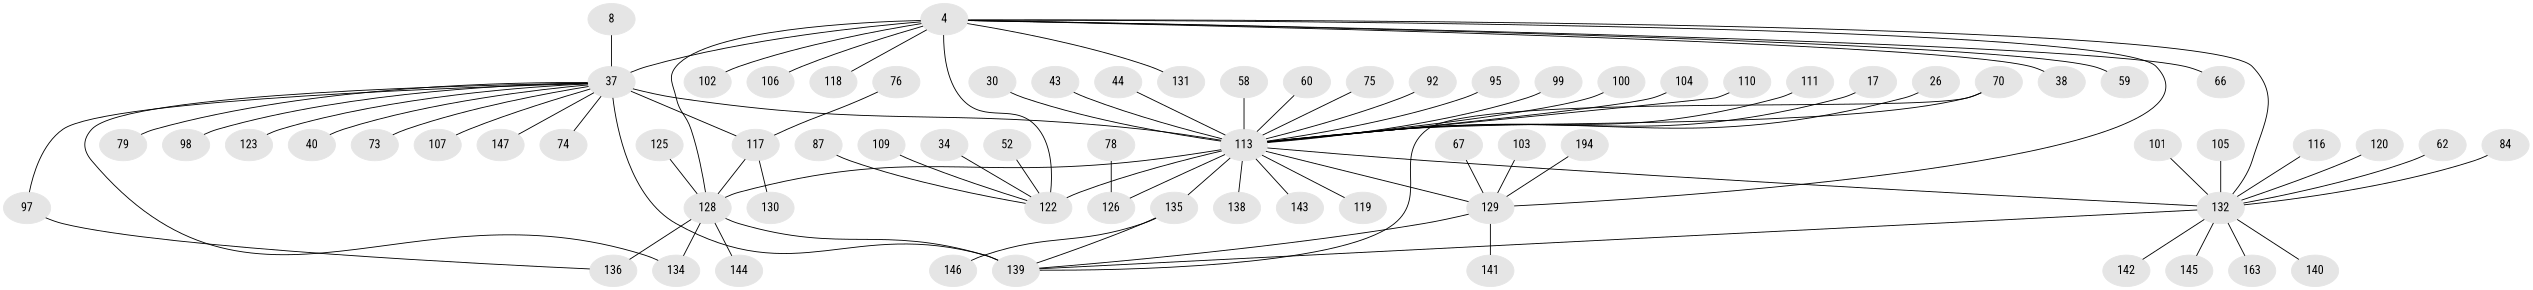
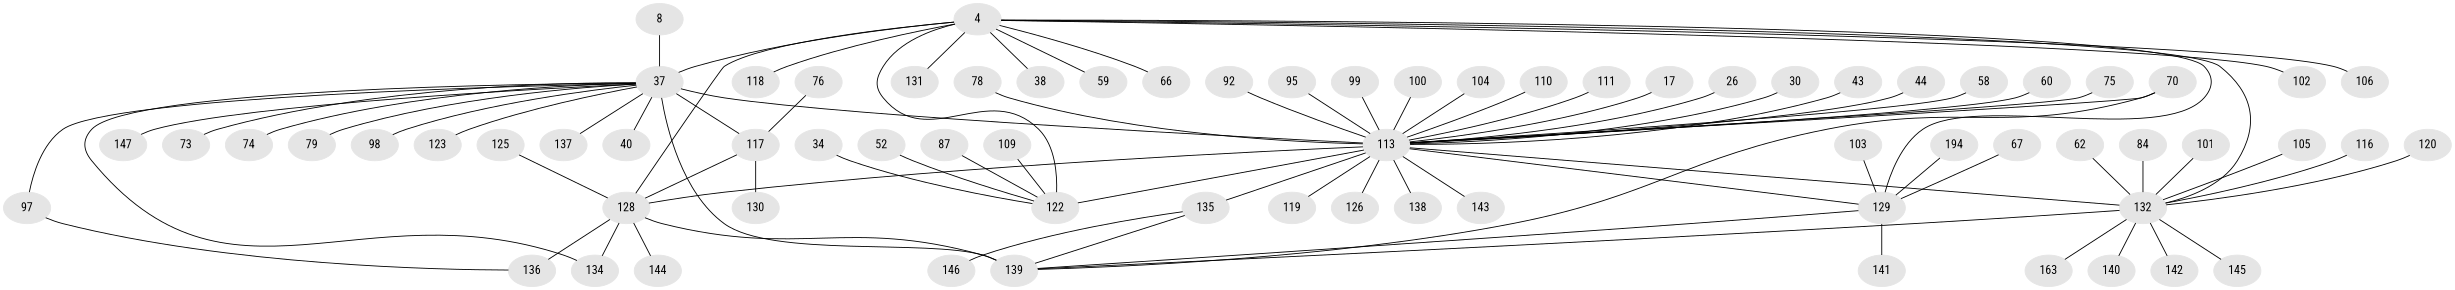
node "107": label "107" -> "137"
edge "78" -- "126": now "78" -- "113"
